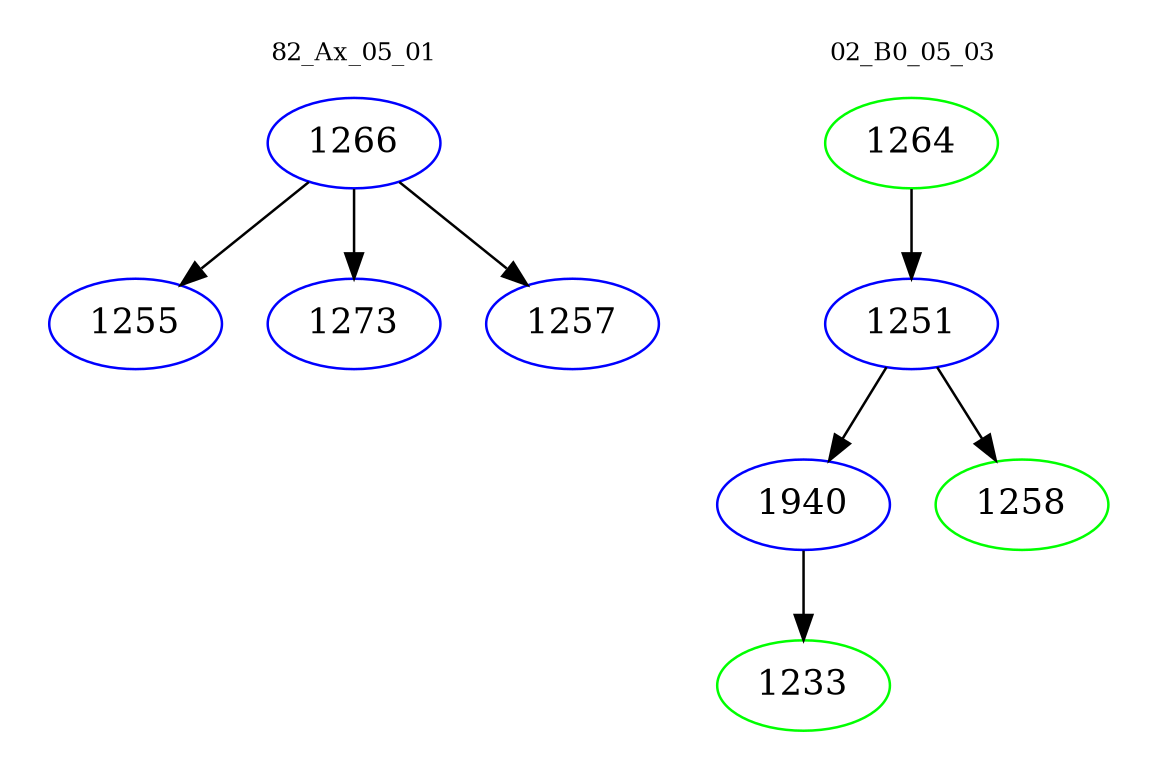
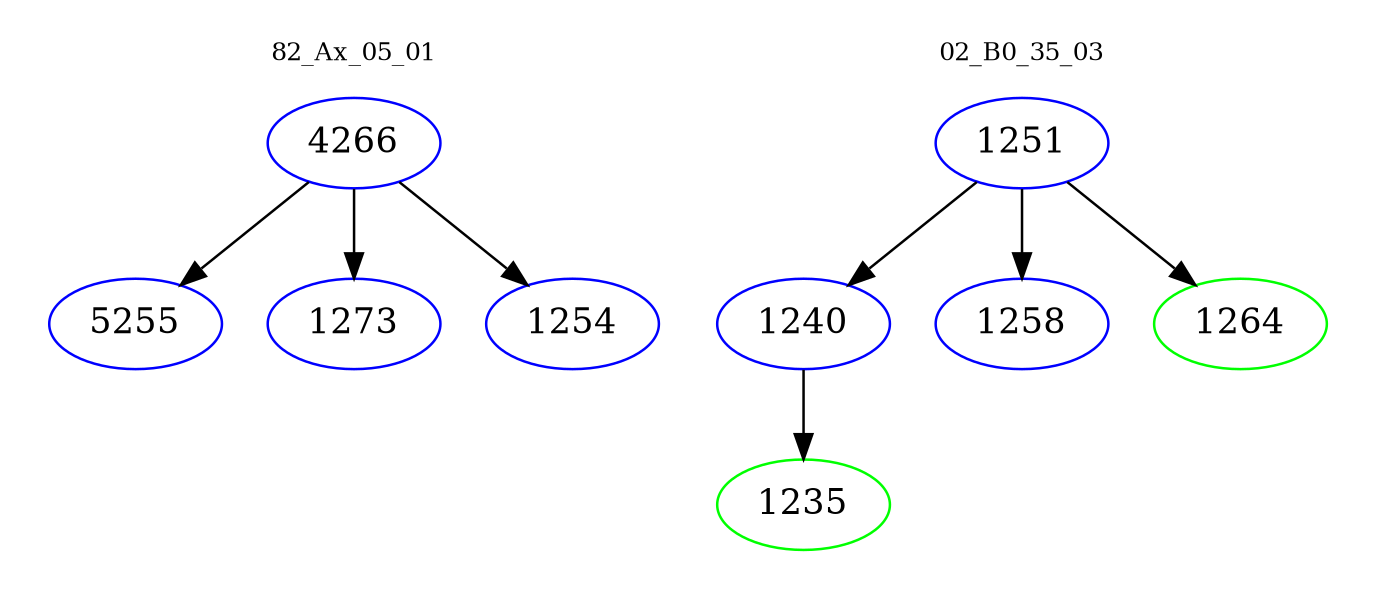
cluster "02_B0_05_03": label "02_B0_05_03" -> "02_B0_35_03"
node "1266": label "1266" -> "4266"
edge "1264" -> "1251": reversed
node "1255": label "1255" -> "5255"
node "1257": label "1257" -> "1254"
node "1940": label "1940" -> "1240"
node "1258": color green -> blue
node "1233": label "1233" -> "1235"
